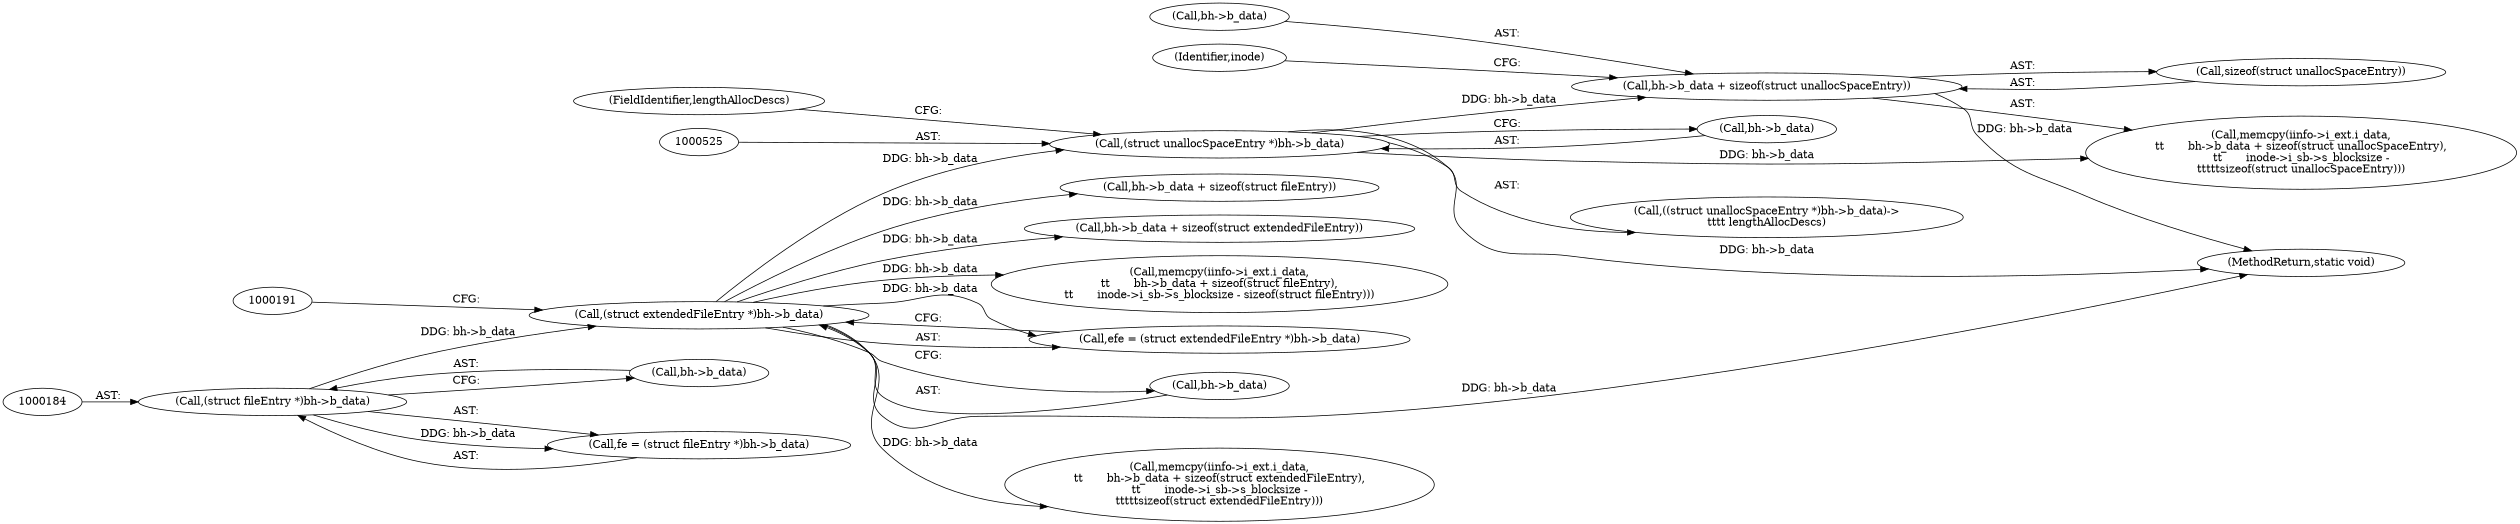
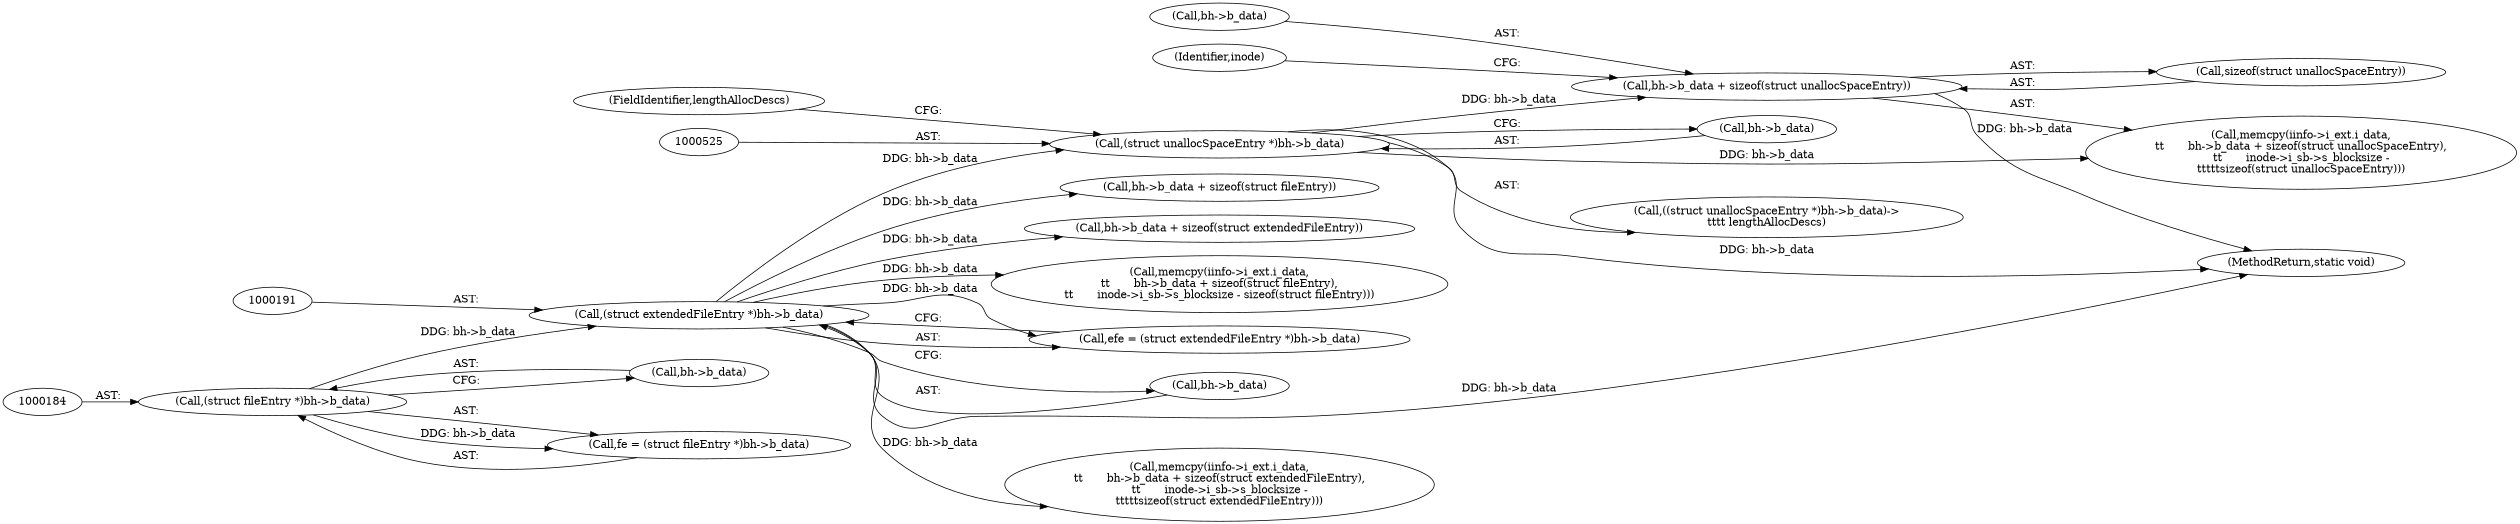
edge "1000191" -> "(Call,(struct extendedFileEntry *)bh->b_data)": label "CFG: " -> "AST: "
